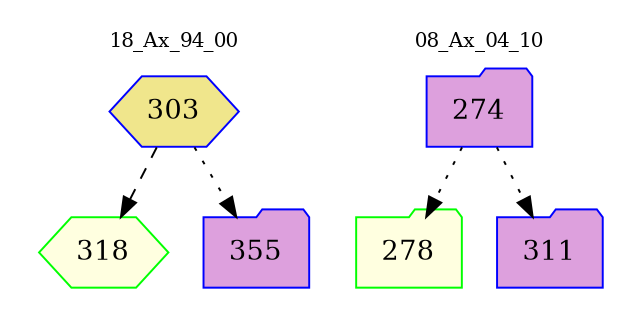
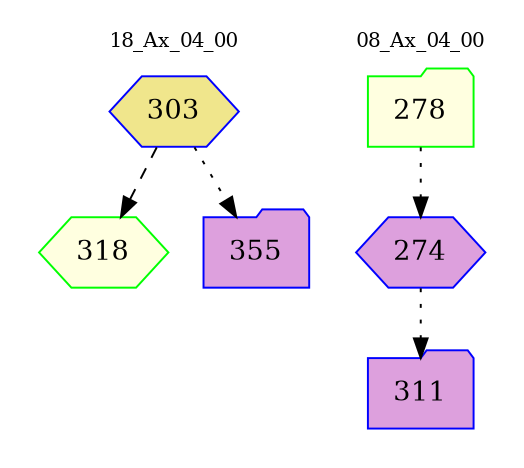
cluster "18_Ax_94_00": label "18_Ax_94_00" -> "18_Ax_04_00"
cluster "08_Ax_04_10": label "08_Ax_04_10" -> "08_Ax_04_00"
node "274": shape folder -> hexagon
edge "274" -> "278": reversed
